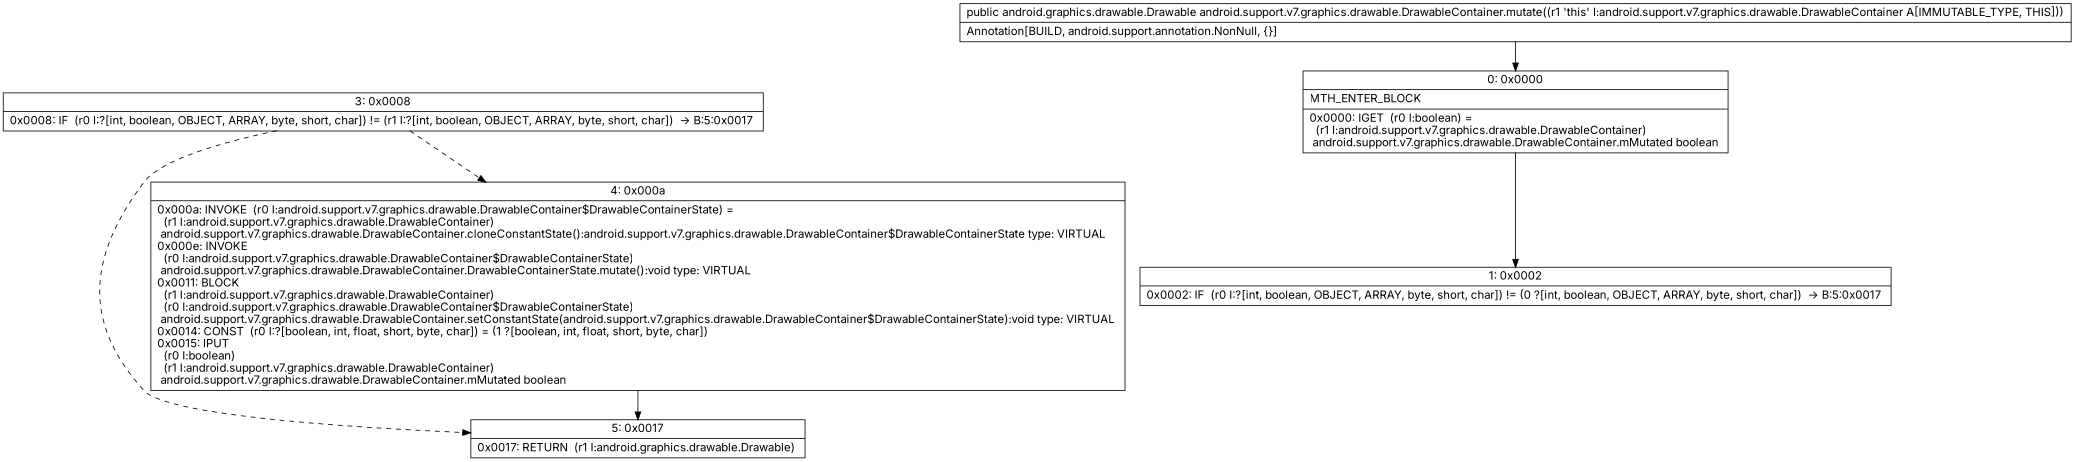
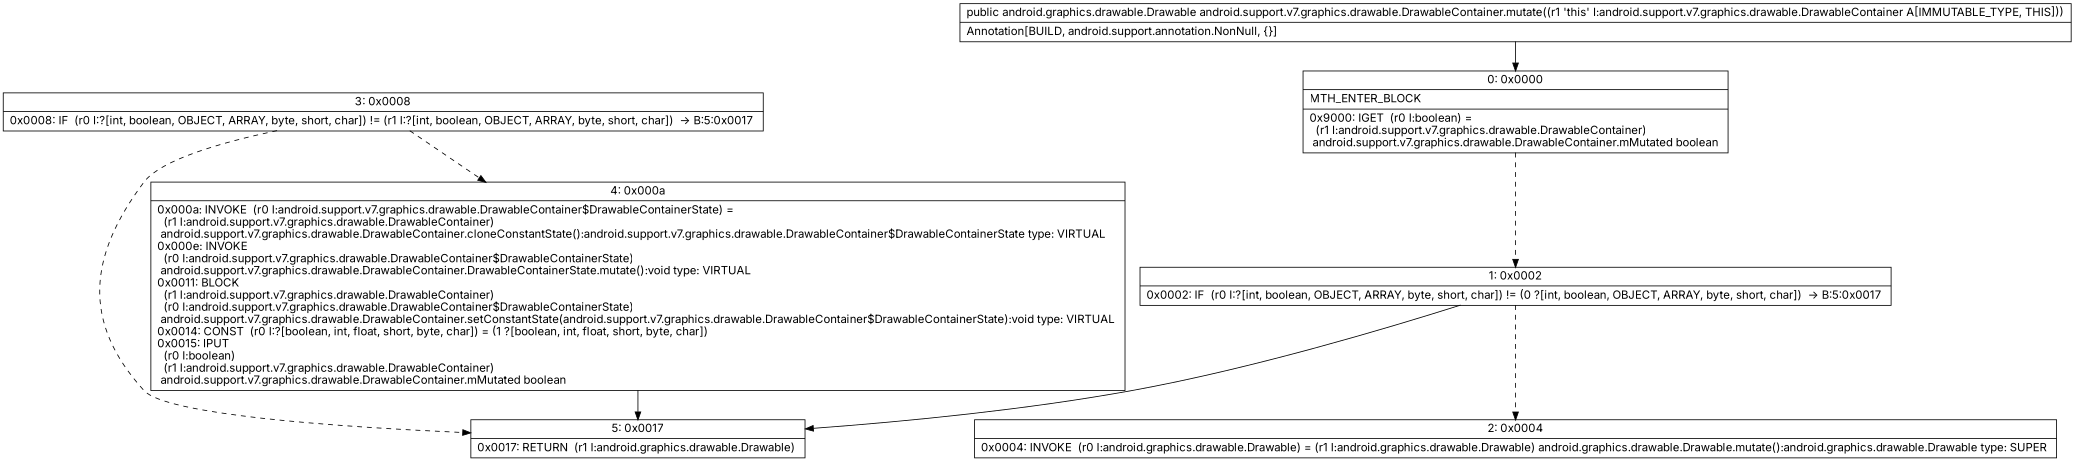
node "0: 0x0000": text "0x0000: IGET  (r0 I:boolean) =" -> "0x9000: IGET  (r0 I:boolean) ="
edge "0: 0x0000" -> "1: 0x0002": style solid -> dashed
edge "1: 0x0002" -> "5: 0x0017": added
node "2: 0x0004": added
